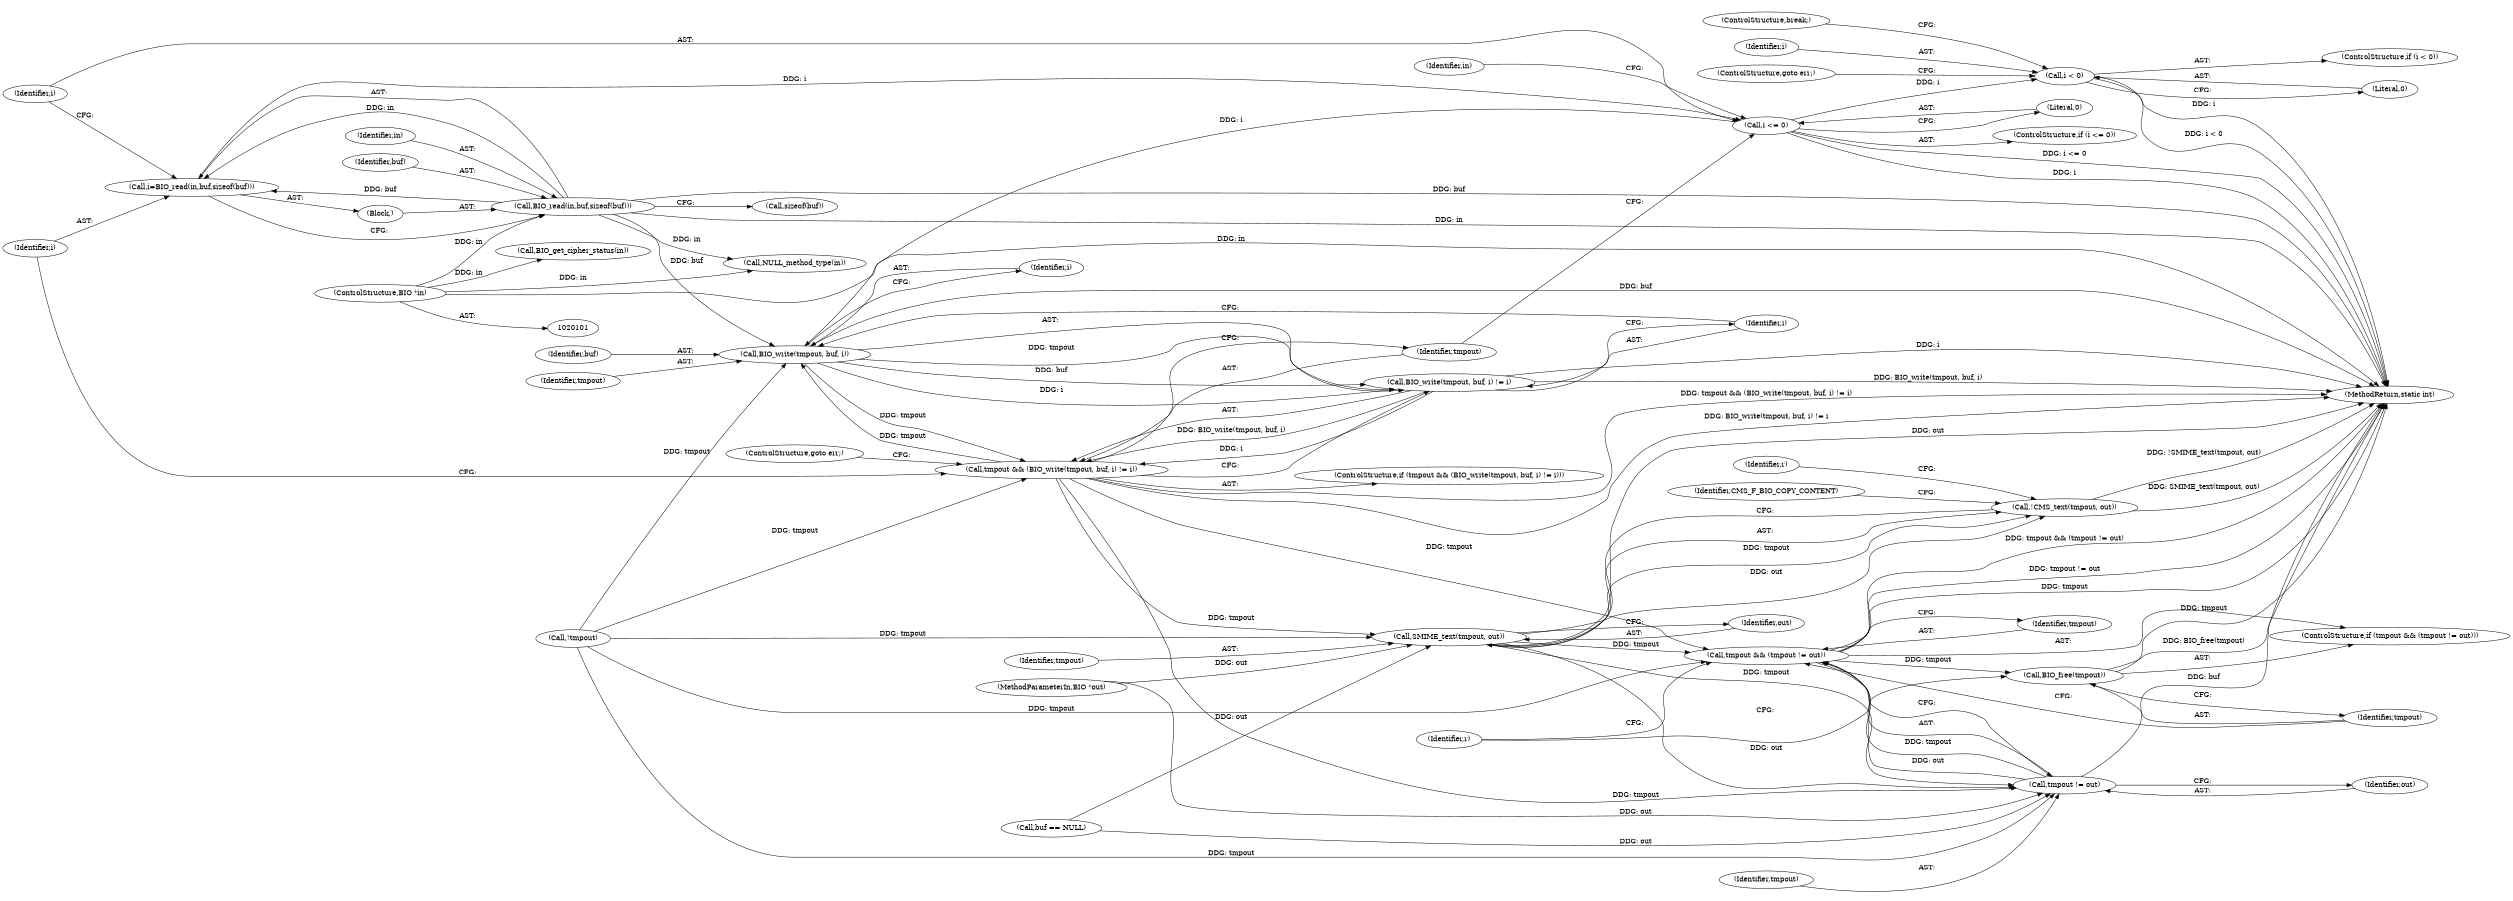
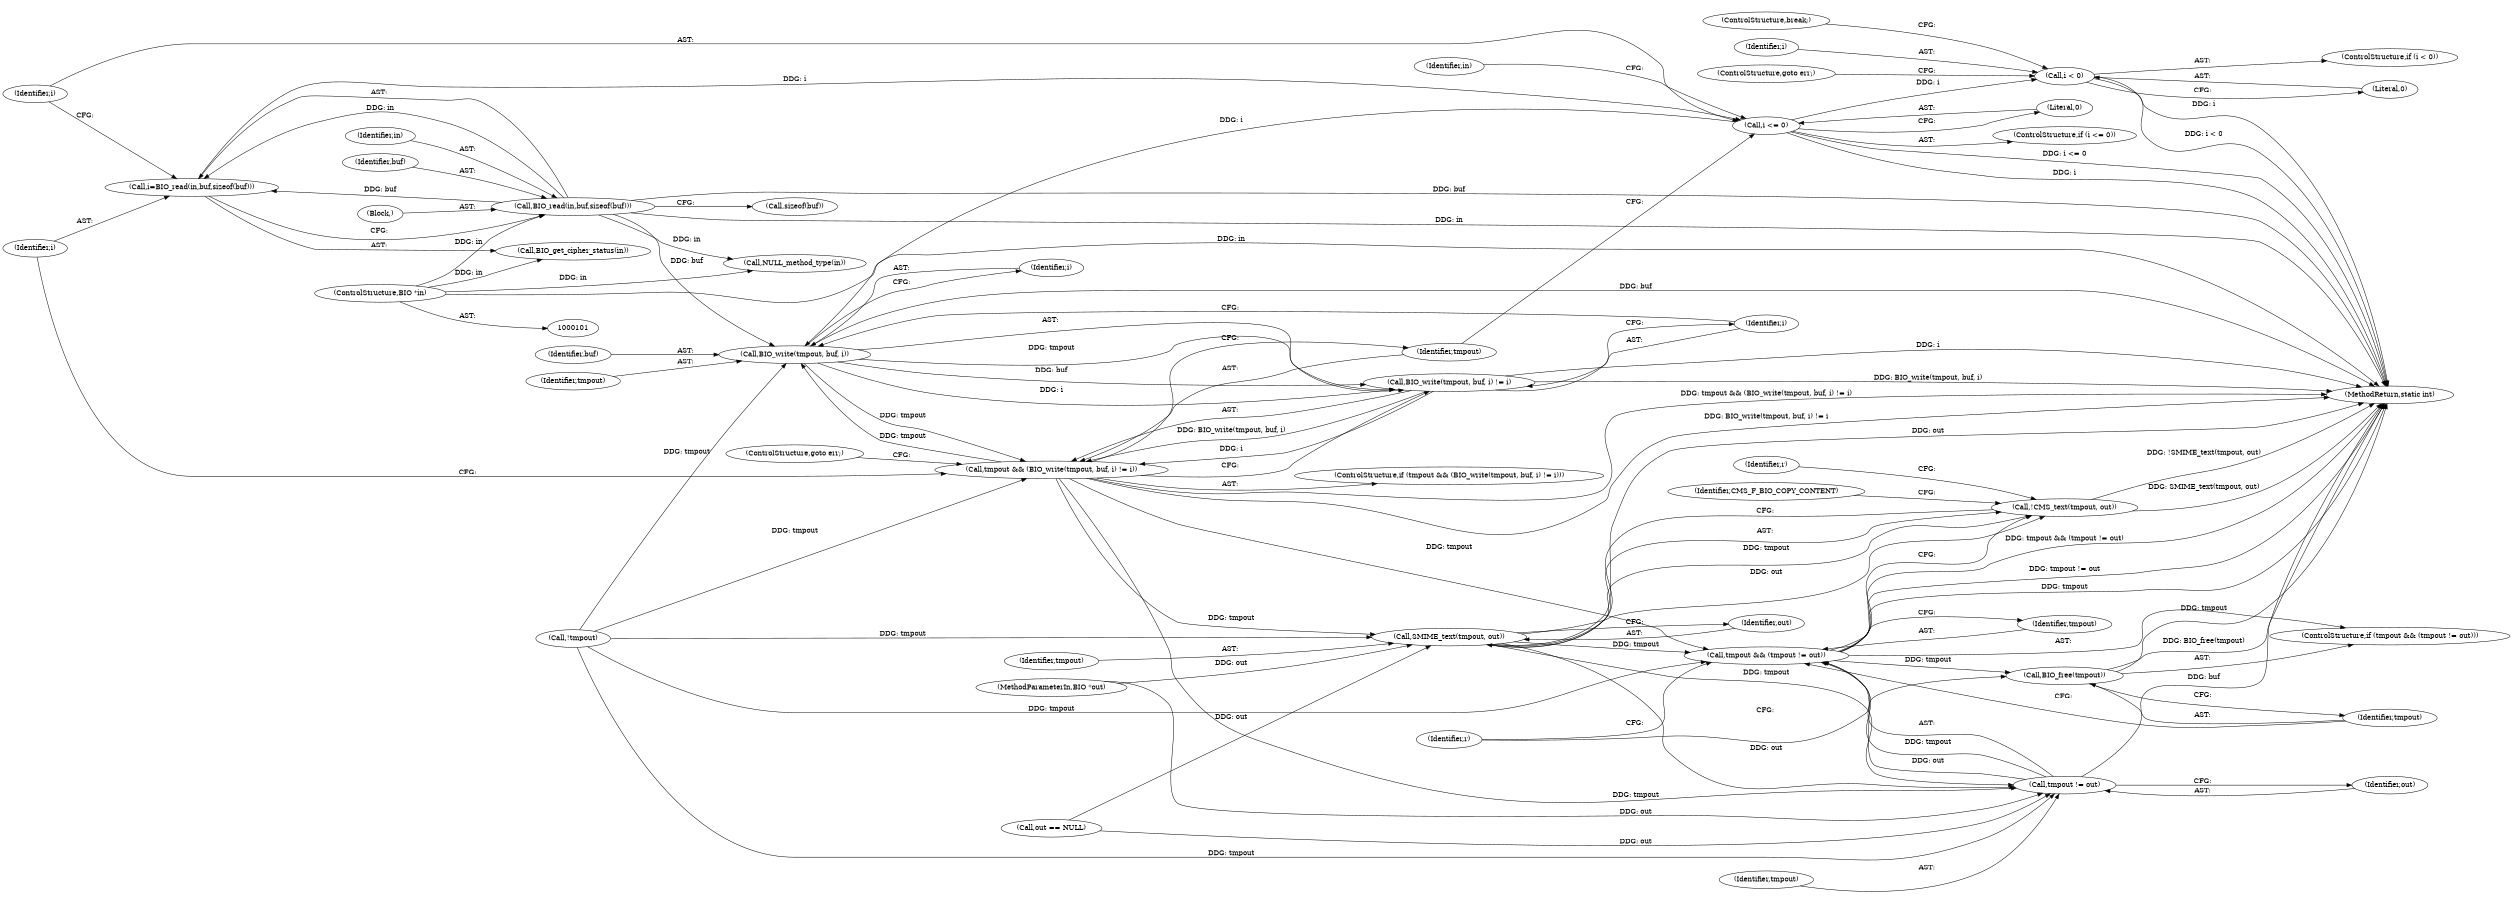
edge "(Call,i=BIO_read(in,buf,sizeof(buf)))" -> "(Block,)": now "(Call,i=BIO_read(in,buf,sizeof(buf)))" -> "(Call,BIO_get_cipher_status(in))"
node "1020101": label "1020101" -> "1000101"
edge "(Call,tmpout && (tmpout != out))" -> "(Call,tmpout != out)": now "(Call,tmpout && (tmpout != out))" -> "(Call,!CMS_text(tmpout, out))"
node "(Call,buf == NULL)": label "(Call,buf == NULL)" -> "(Call,out == NULL)"
